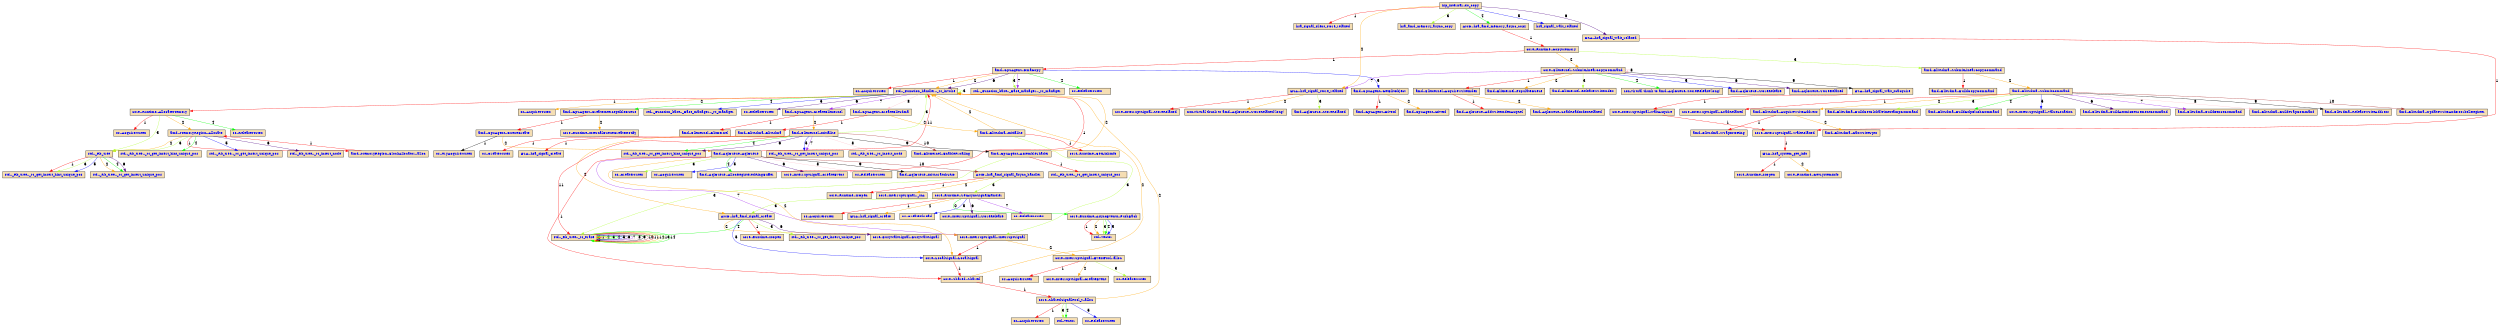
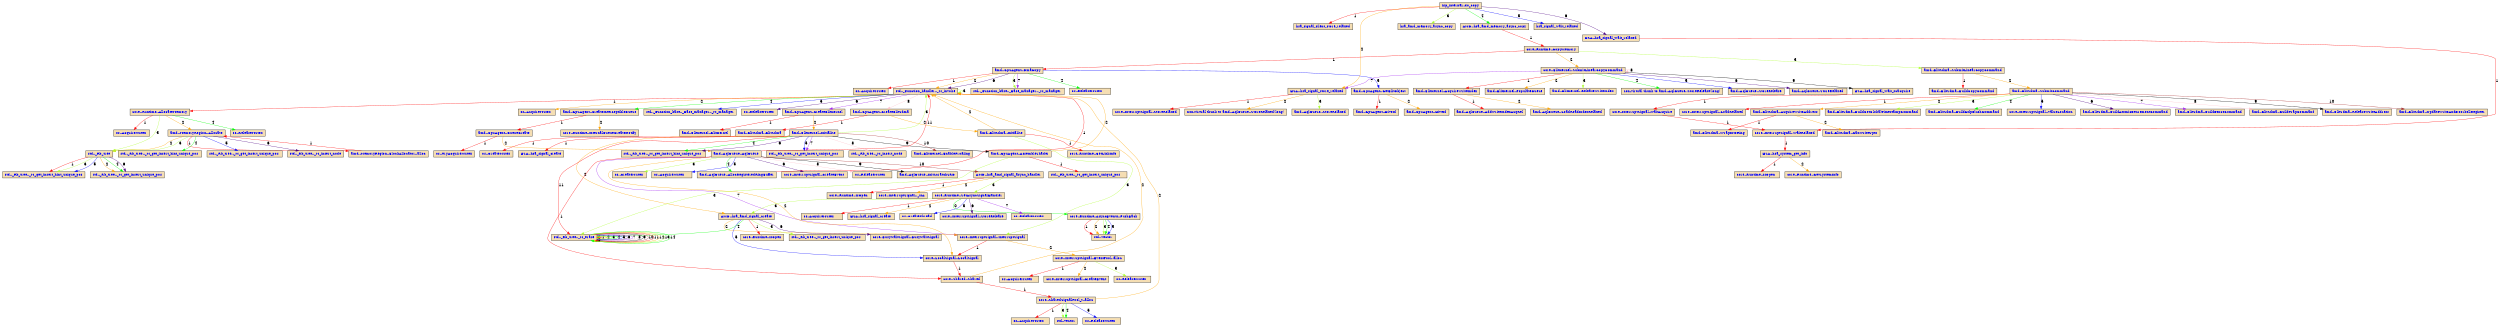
edge "amd::GpuAgent::QueueCreate" -> "os::TryAcquireMutex": color black -> red
